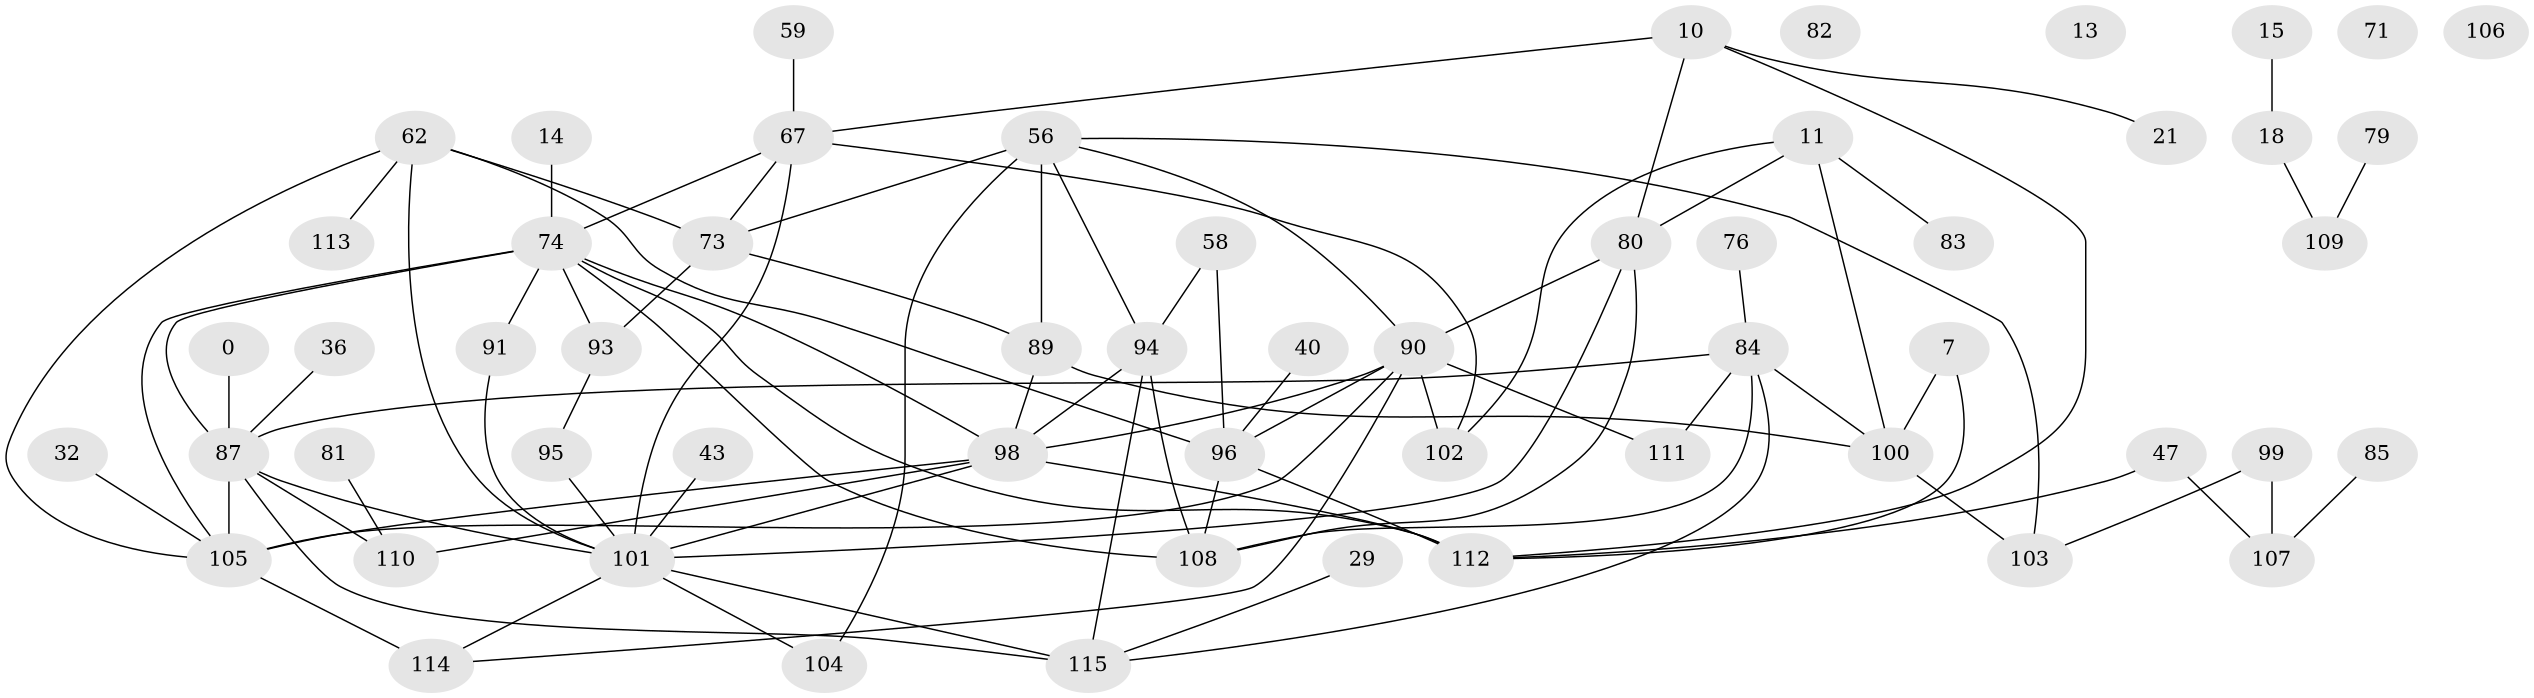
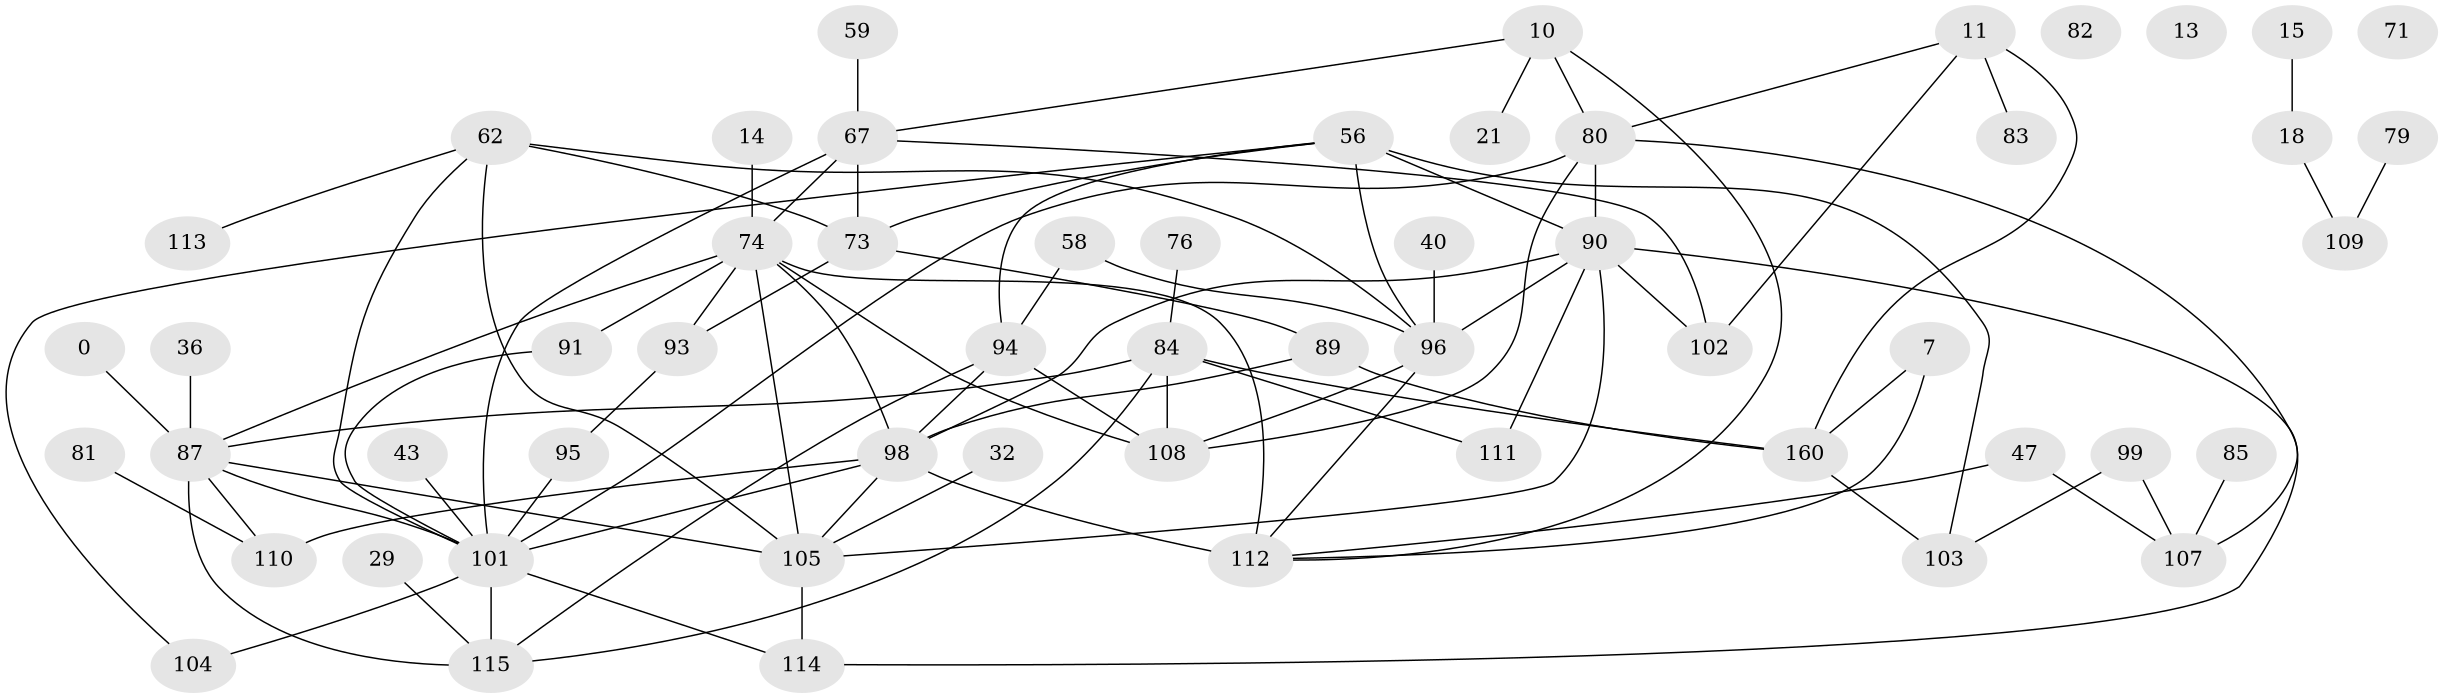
node "106": removed
edge "80" -- "107": added
edge "56" -- "89": now "56" -- "96"
node "100": label "100" -> "160"
